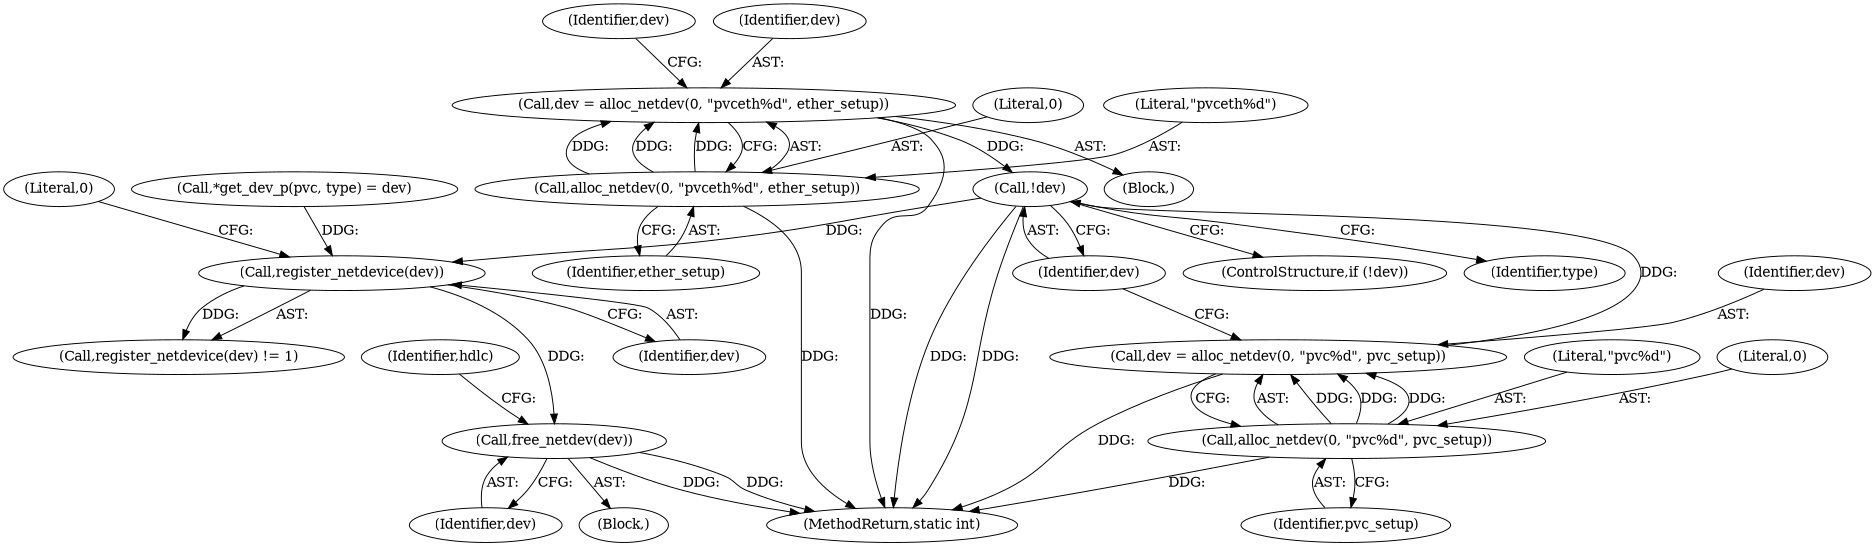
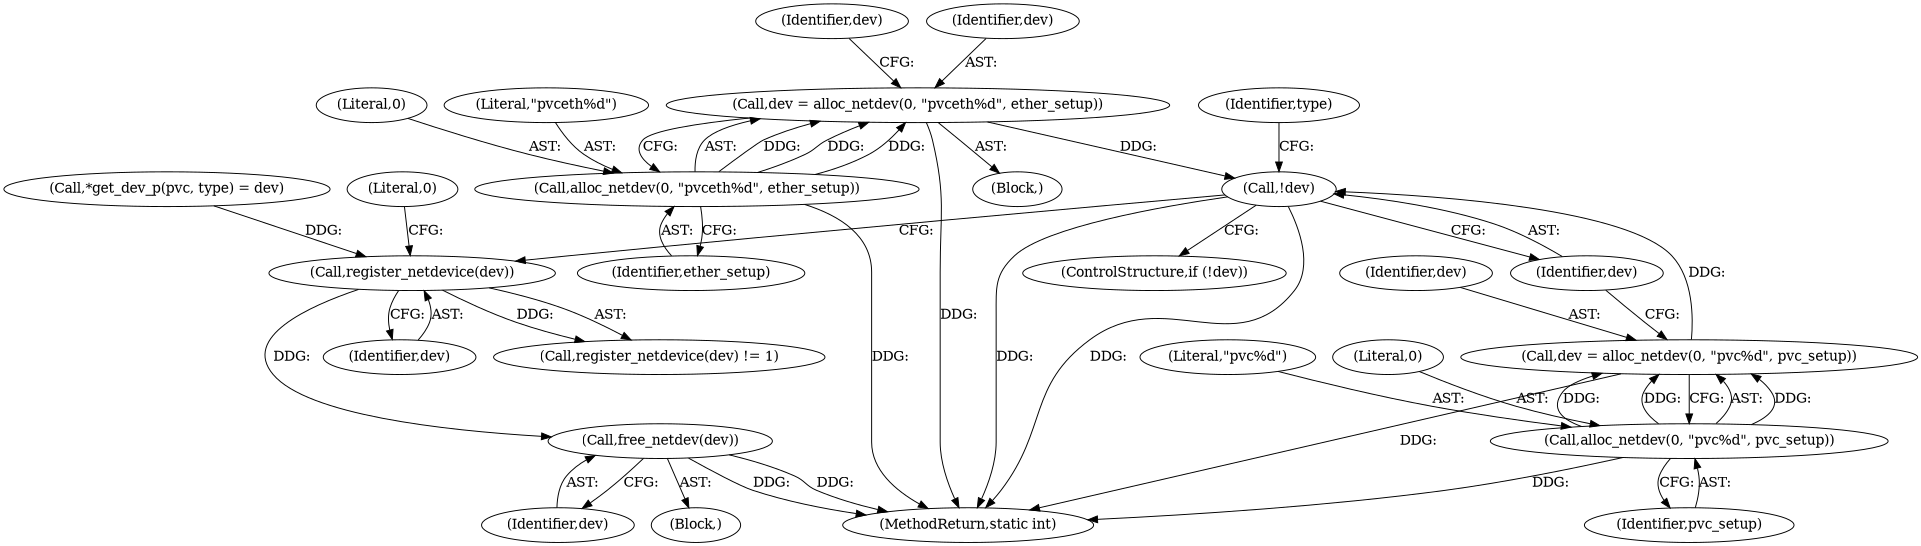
edge "(Call,!dev)" -> "(Identifier,type)": reversed
edge "(Call,!dev)" -> "(Call,register_netdevice(dev))": label "DDG: " -> "CFG: "
node "(Identifier,hdlc)": removed
